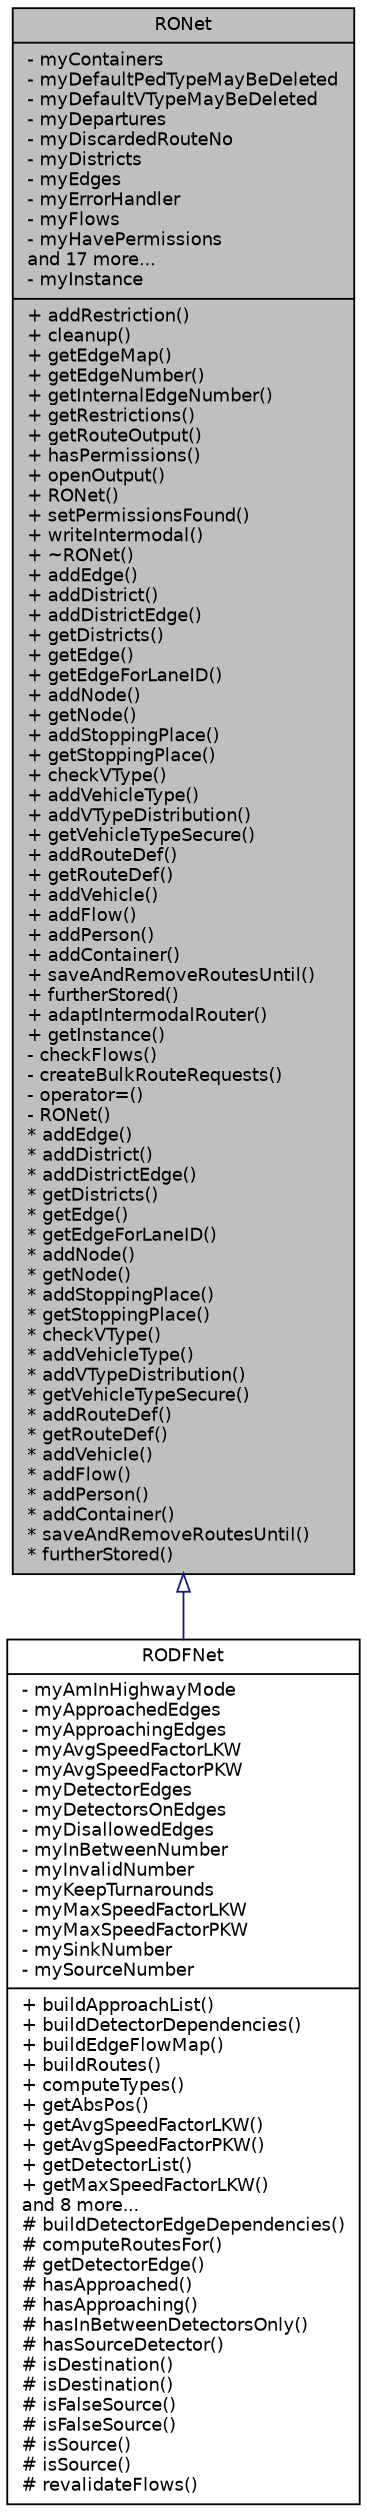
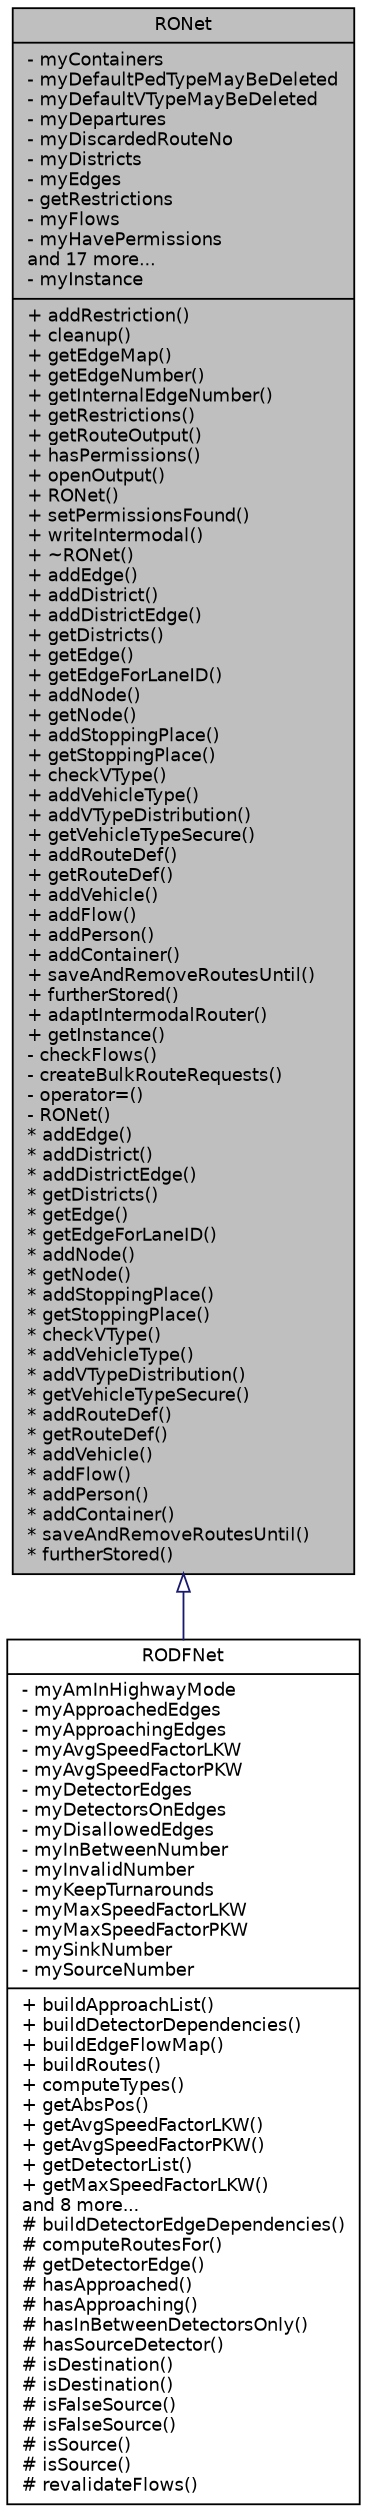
node "RONet": text "- myErrorHandler" -> "- getRestrictions"
